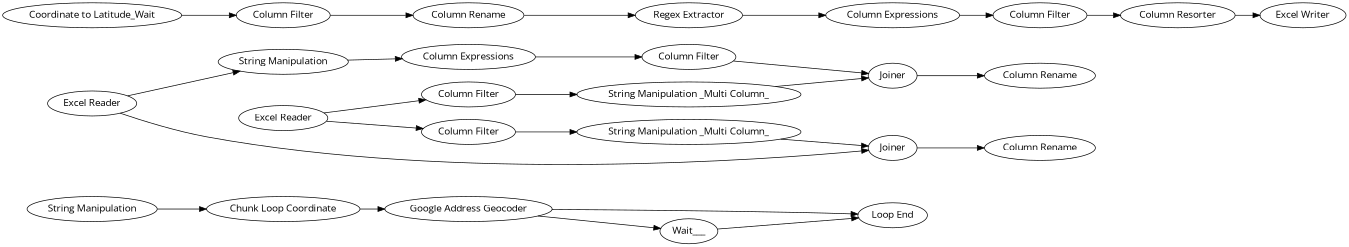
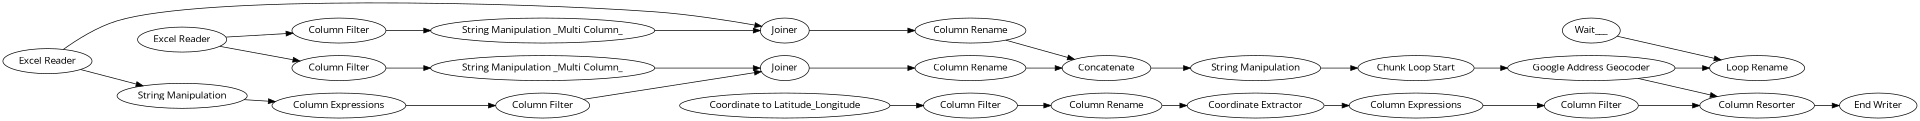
node "Coordinate to Latitude_Wait": label "Coordinate to Latitude_Wait" -> "Coordinate to Latitude_Longitude"
node "Regex Extractor": label "Regex Extractor" -> "Coordinate Extractor"
node "Excel Writer": label "Excel Writer" -> "End Writer"
node "Concatenate": added
node "Chunk Loop Coordinate": label "Chunk Loop Coordinate" -> "Chunk Loop Start"
node "Loop End": label "Loop End" -> "Loop Rename"
edge "Google Address Geocoder" -> "Wait___": now "Google Address Geocoder" -> "Column Resorter"
